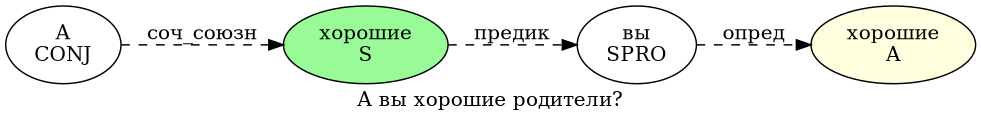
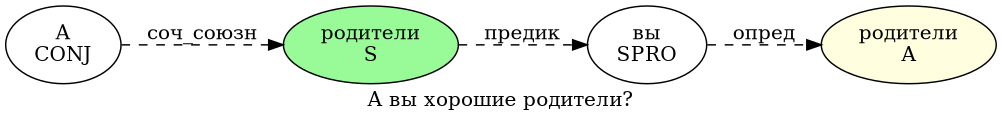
node "хорошие S": label "хорошие S" -> "родители S"
node "хорошие A": label "хорошие A" -> "родители A"
